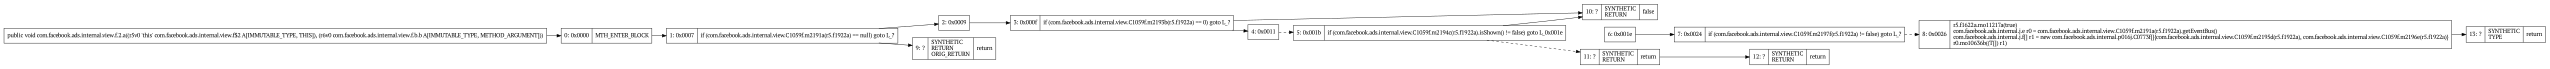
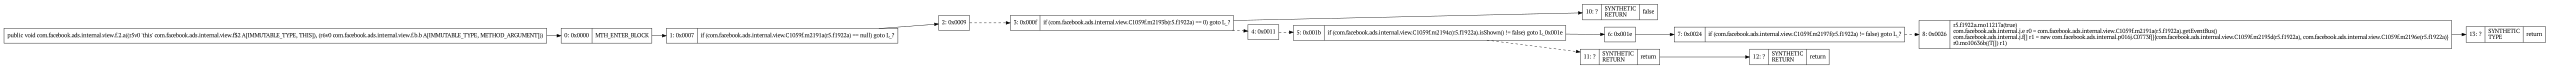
edge "5: 0x001b" -> "10: ?": now "5: 0x001b" -> "6: 0x001e"
edge "2: 0x0009" -> "3: 0x000f": style solid -> dashed
node "8: 0x0026": text "r5.f1622a.mo11217a(true)" -> "r5.f1922a.mo11217a(true)"
edge "3: 0x000f" -> "4: 0x0011": style solid -> dashed
node "9: ?": removed
